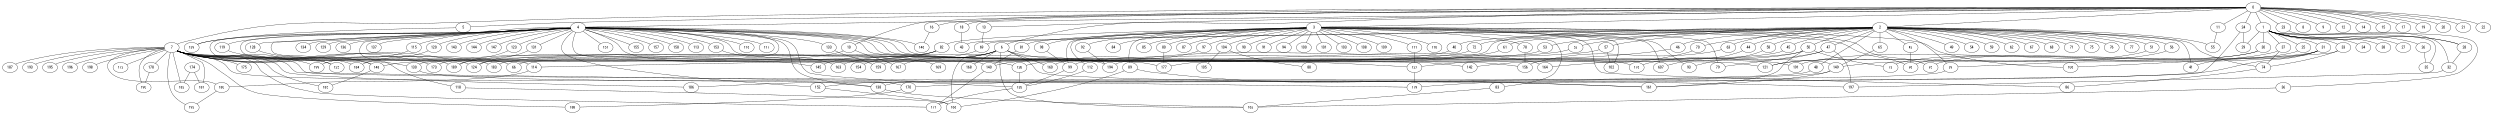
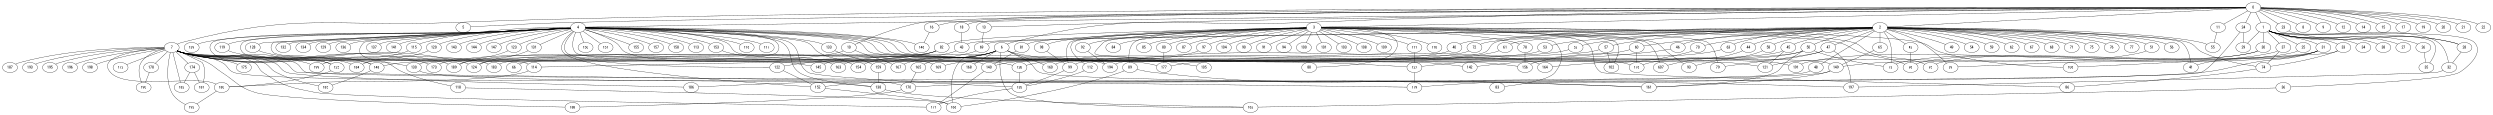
edge "5" -- "139": removed
edge "4" -- "154": added
edge "2" -- "73": added
node "132": added
node "141": added
node "150": added
node "60": added
edge "104" -- "105": now "3" -- "105"
edge "7" -- "66": now "7" -- "174"
edge "56" -- "121": now "45" -- "121"
edge "104" -- "88": now "3" -- "88"
node "122": added
node "165": added
edge "39" -- "138": now "159" -- "138"
edge "125" -- "180": added
edge "83" -- "162": removed
